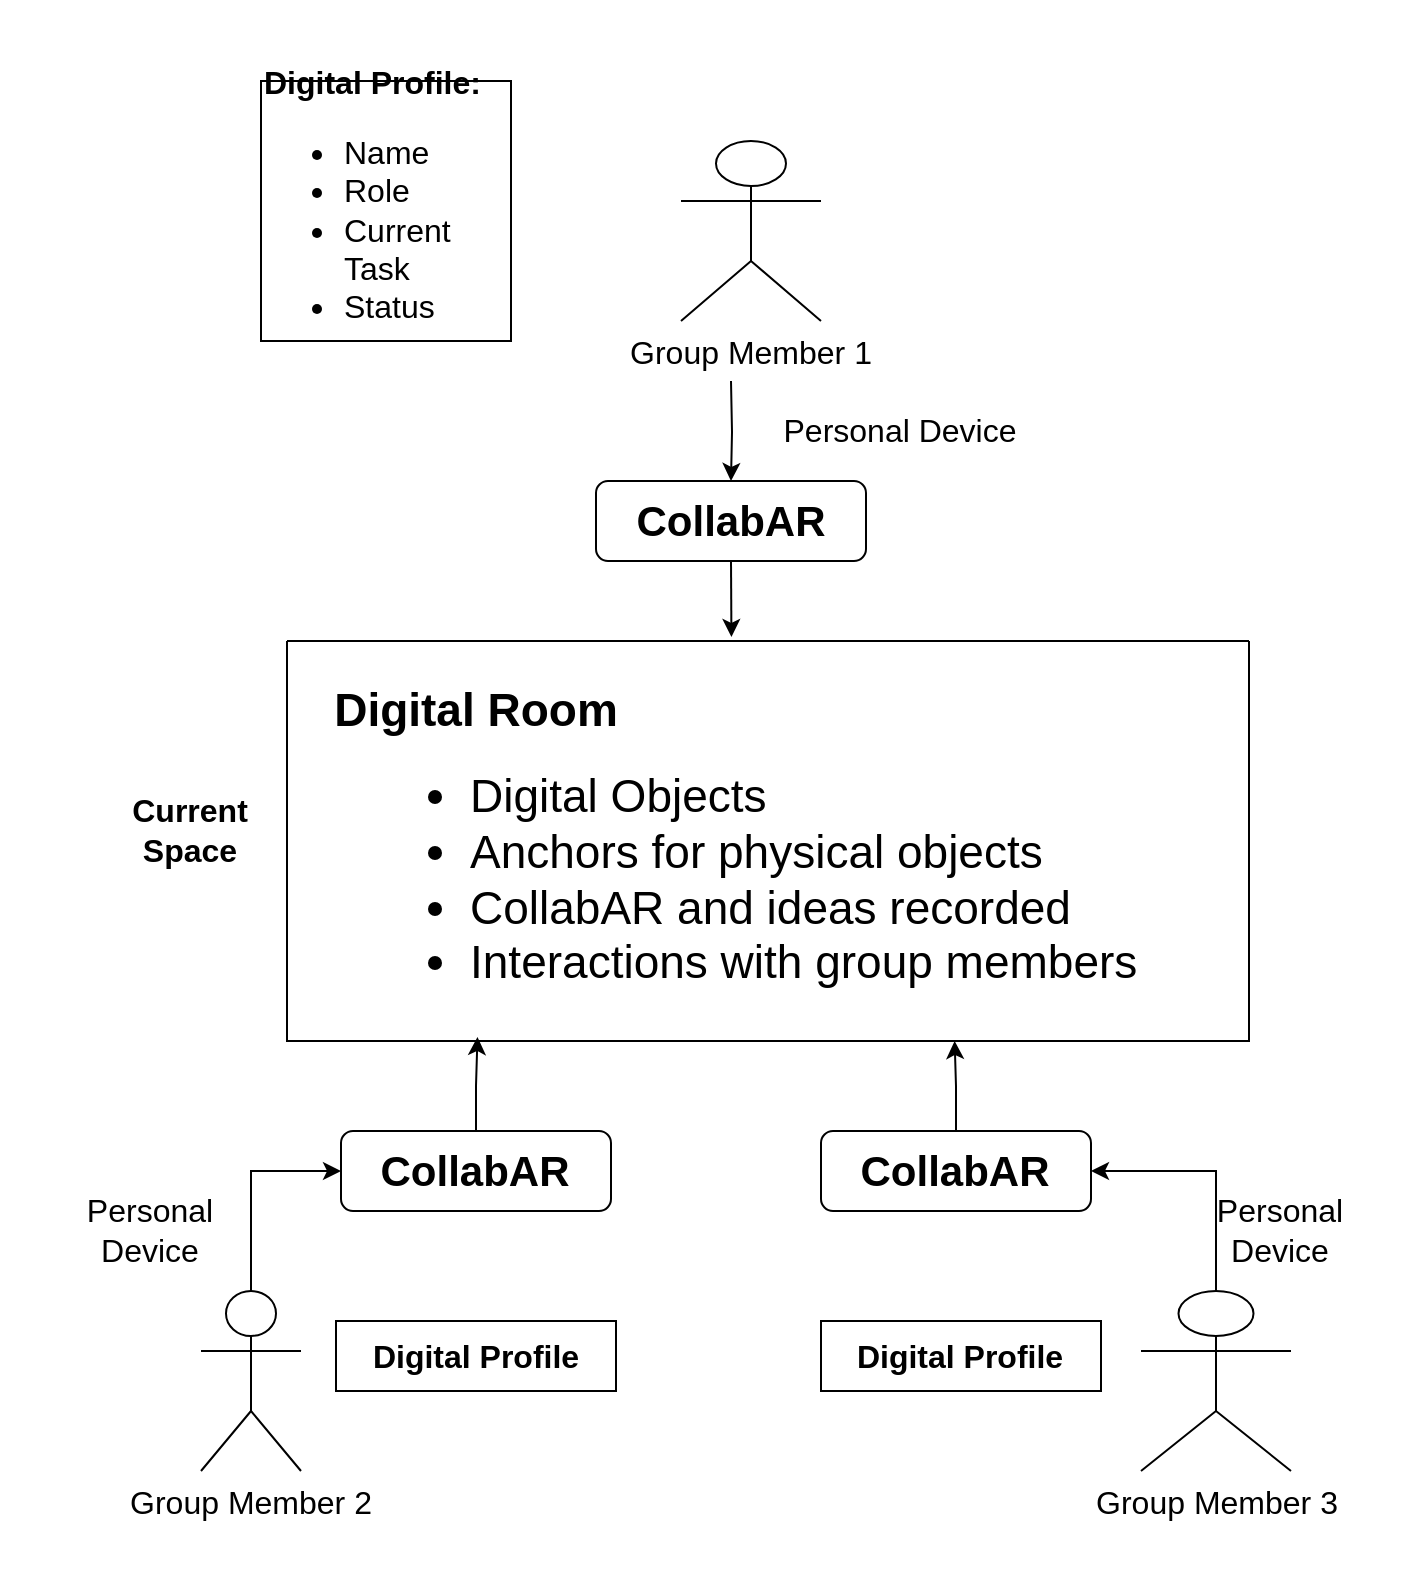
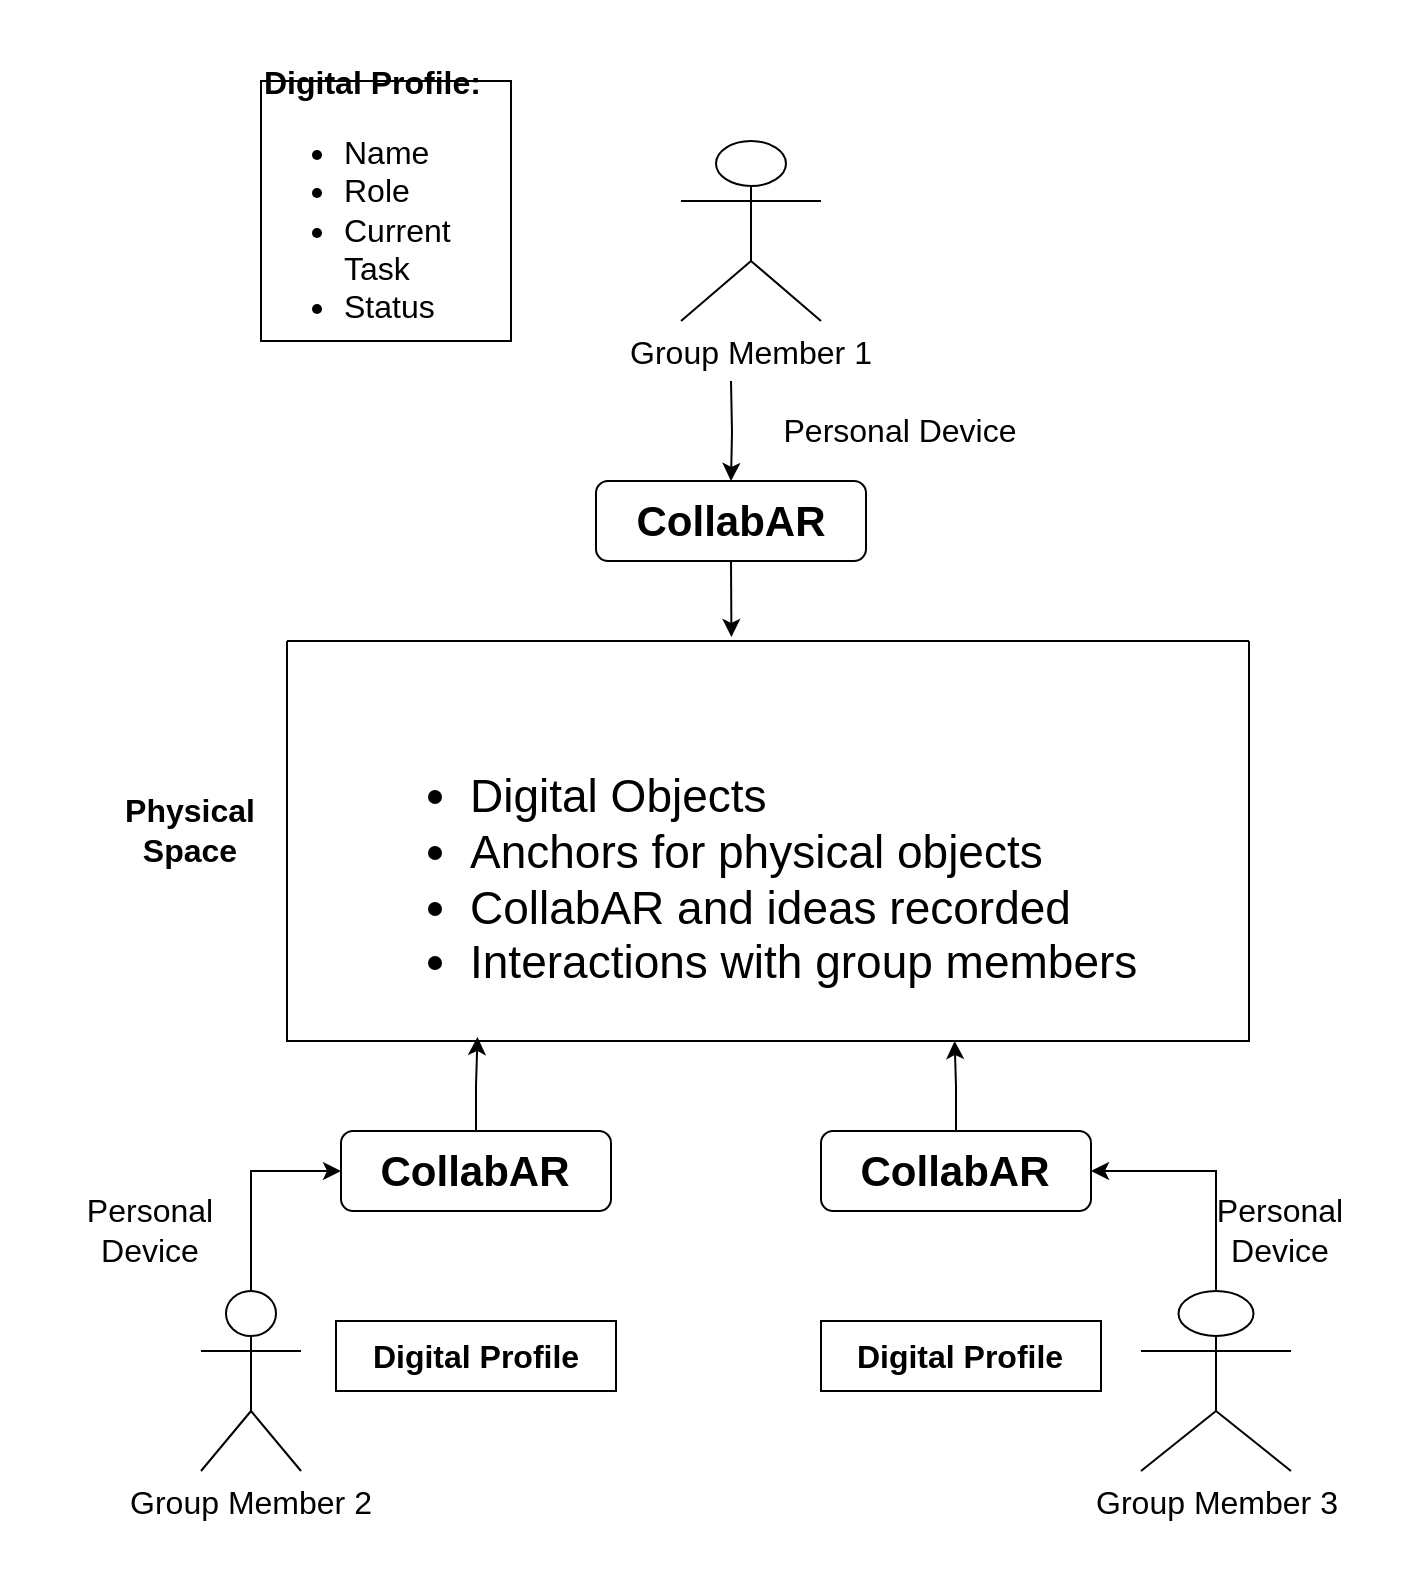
node "Digital Room": removed
node "Current Space": label "Current Space" -> "Physical Space"
